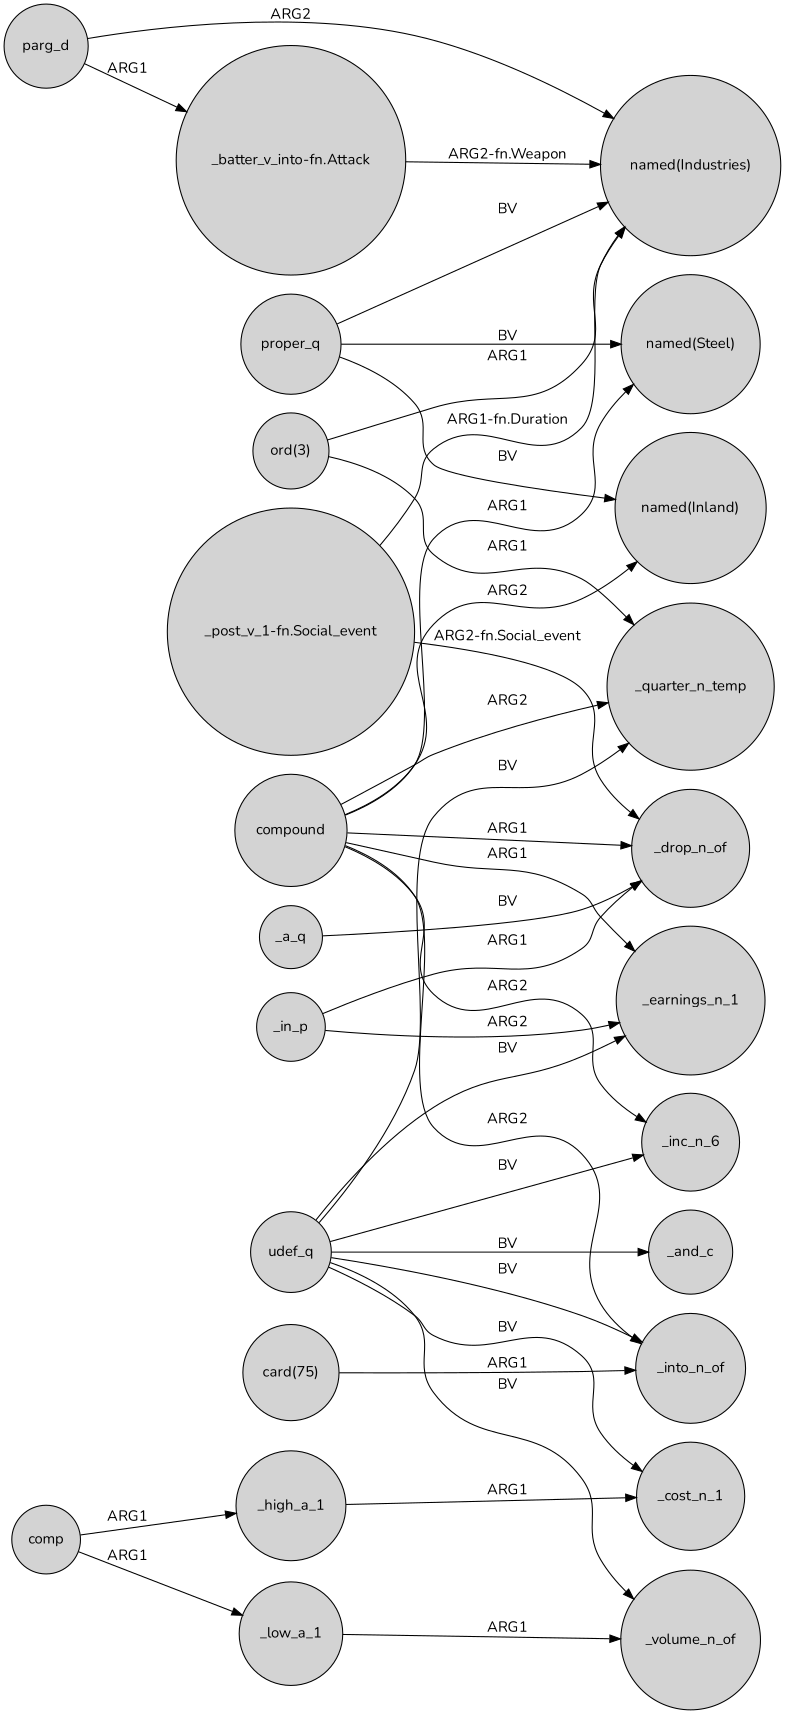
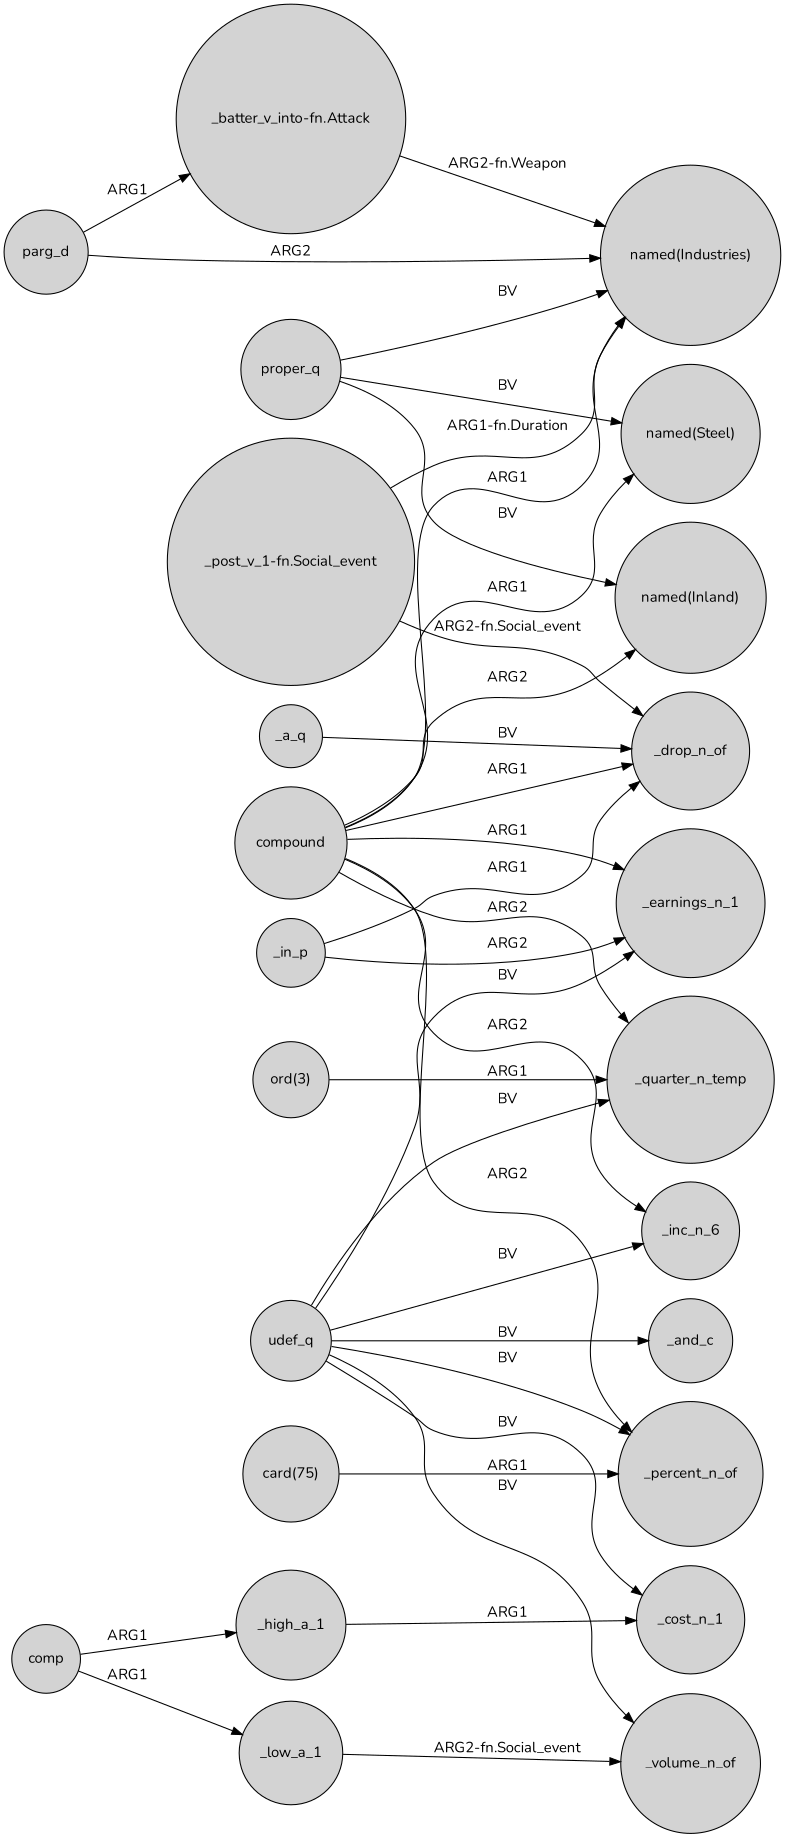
edge "ord(3)" -> "named(Industries)": now "compound" -> "named(Industries)"
node "_into_n_of": label "_into_n_of" -> "_percent_n_of"
edge "_low_a_1" -> "_volume_n_of": label "ARG1" -> "ARG2-fn.Social_event"
